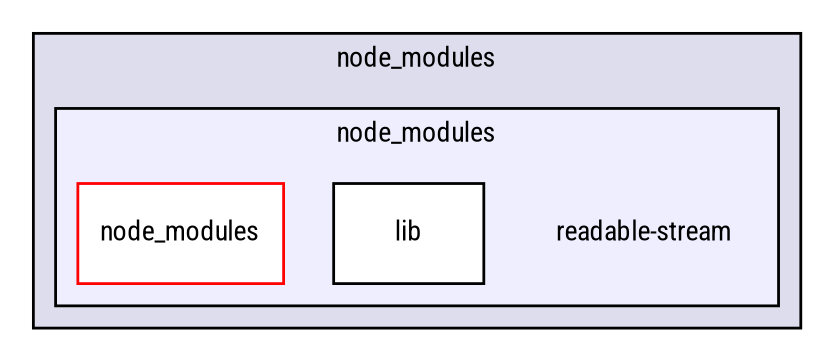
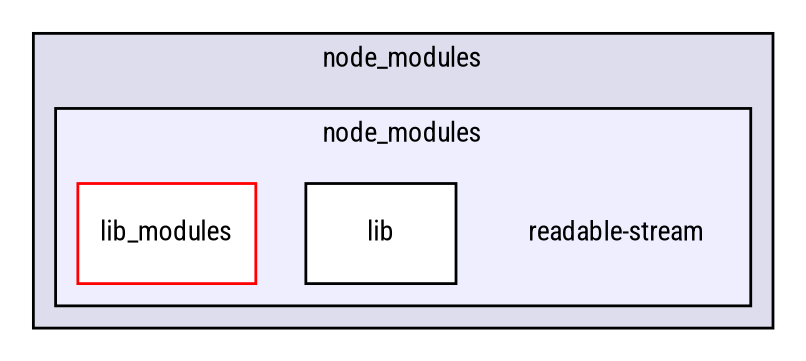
node "node_modules": label "node_modules" -> "lib_modules"
